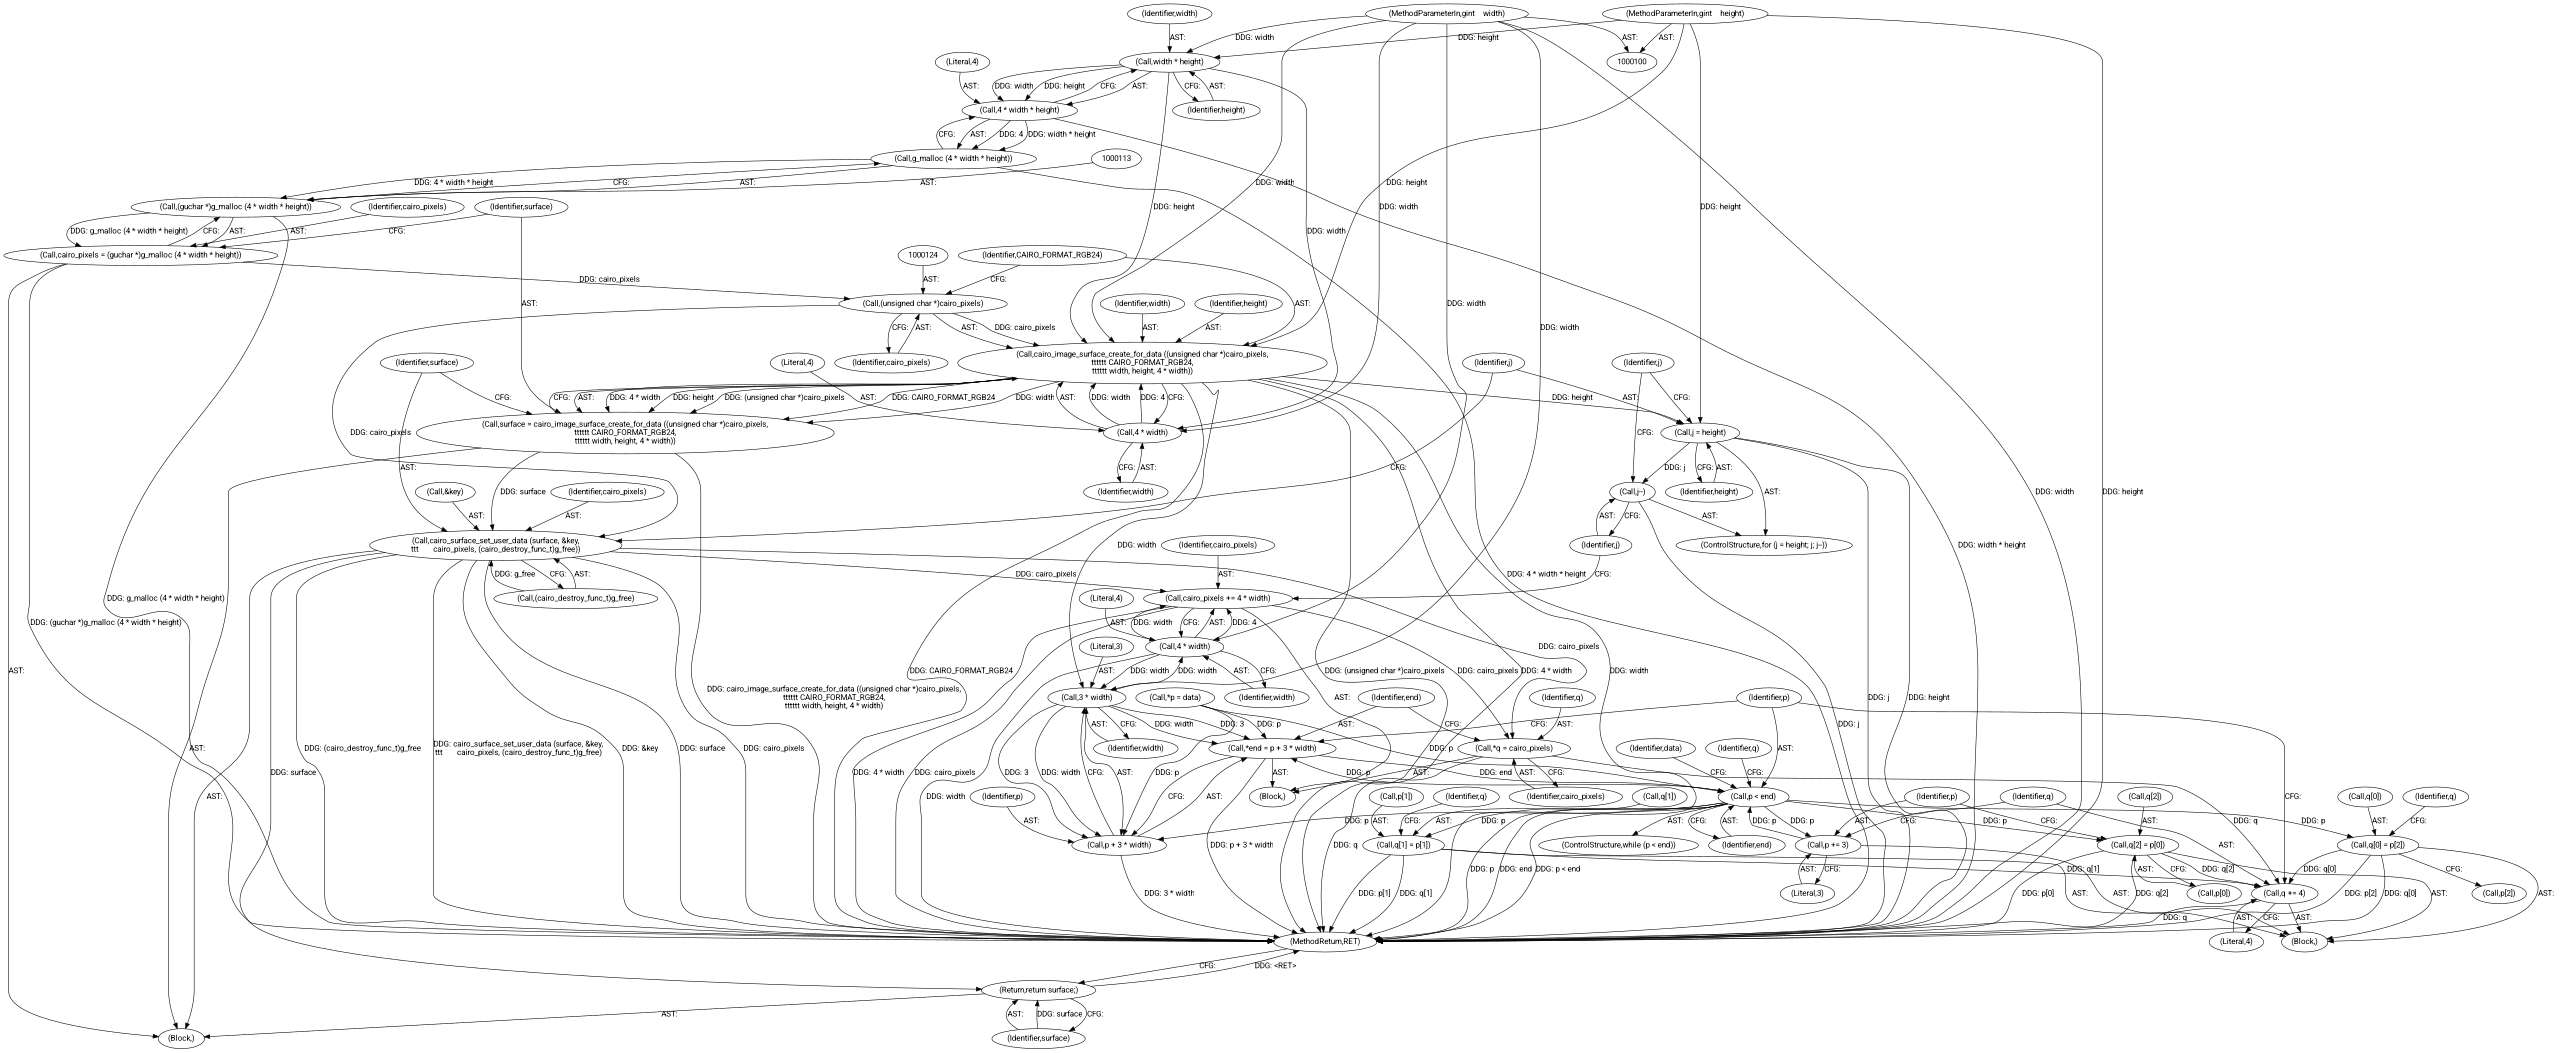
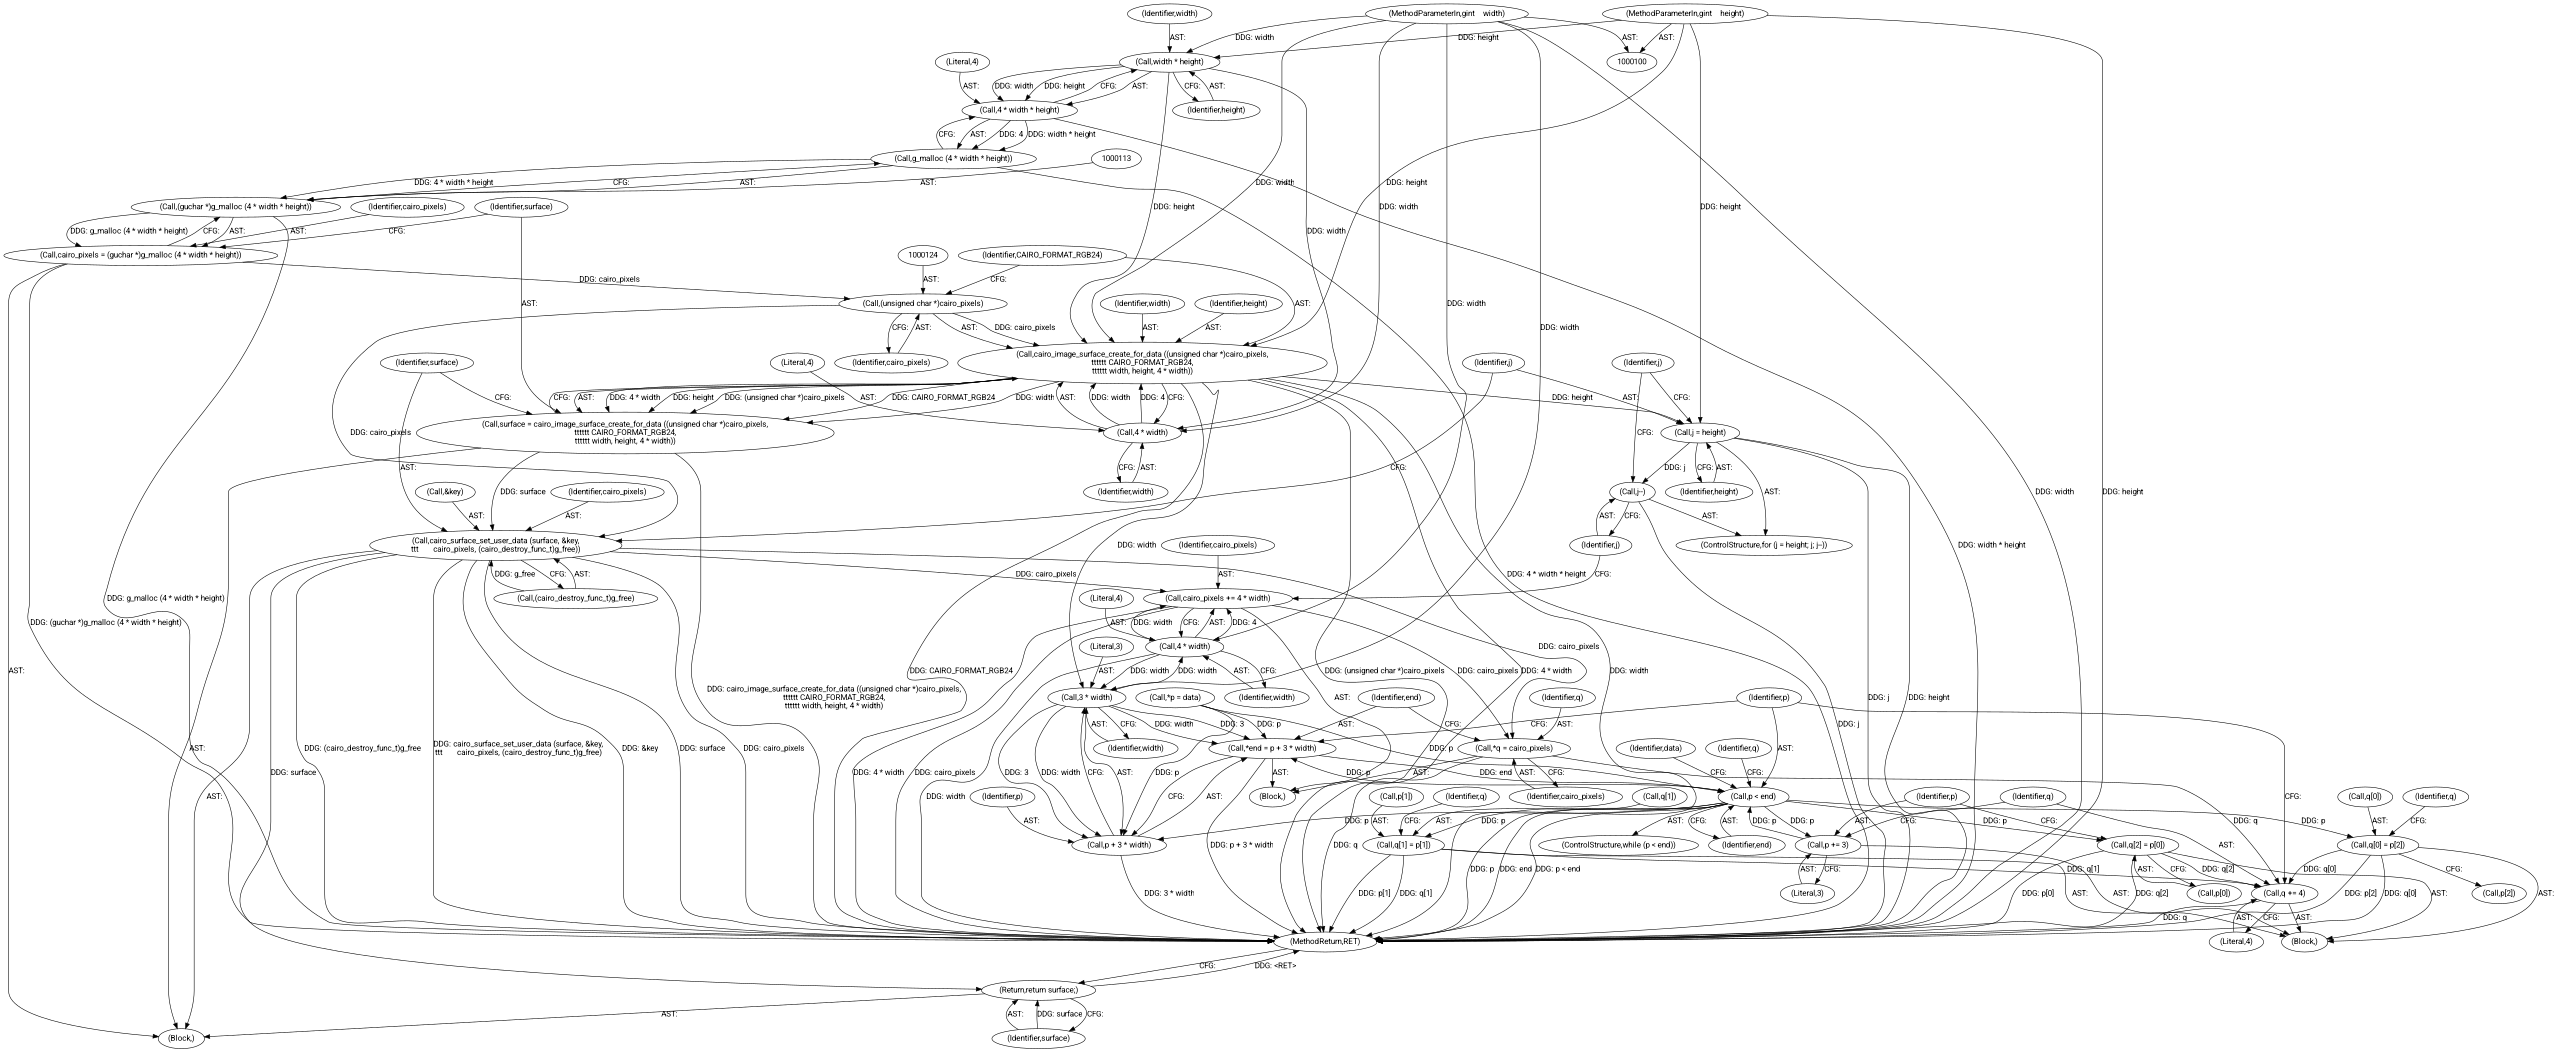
node "(Call,q[2])": removed
